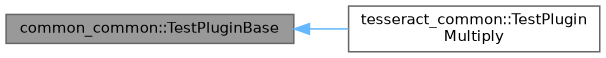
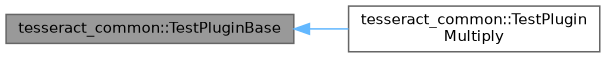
node "common_common::TestPluginBase": label "common_common::TestPluginBase" -> "tesseract_common::TestPluginBase"
